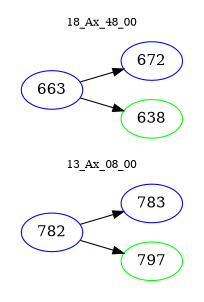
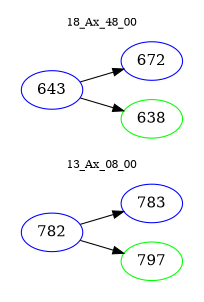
node "663": label "663" -> "643"
